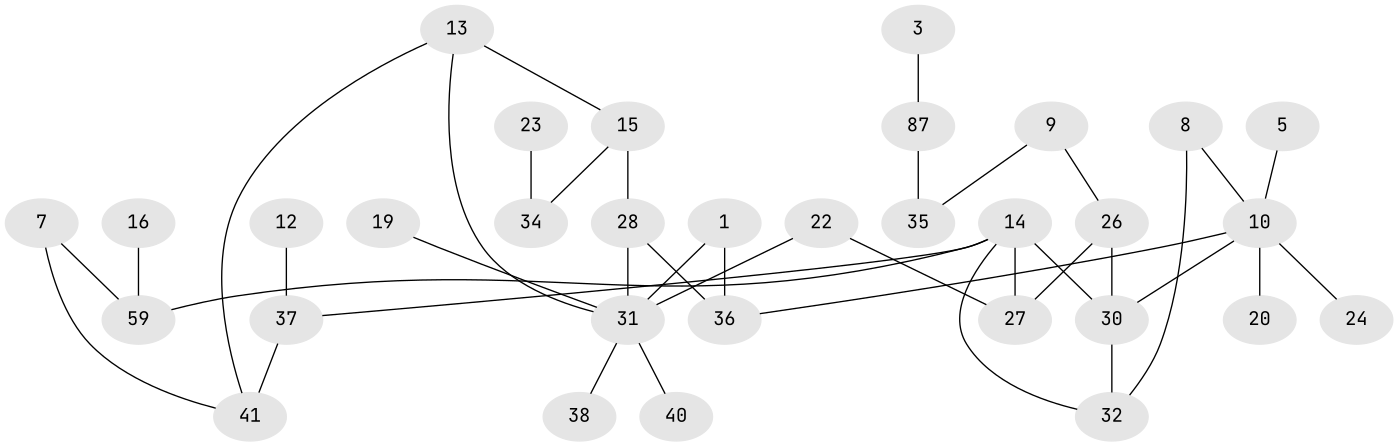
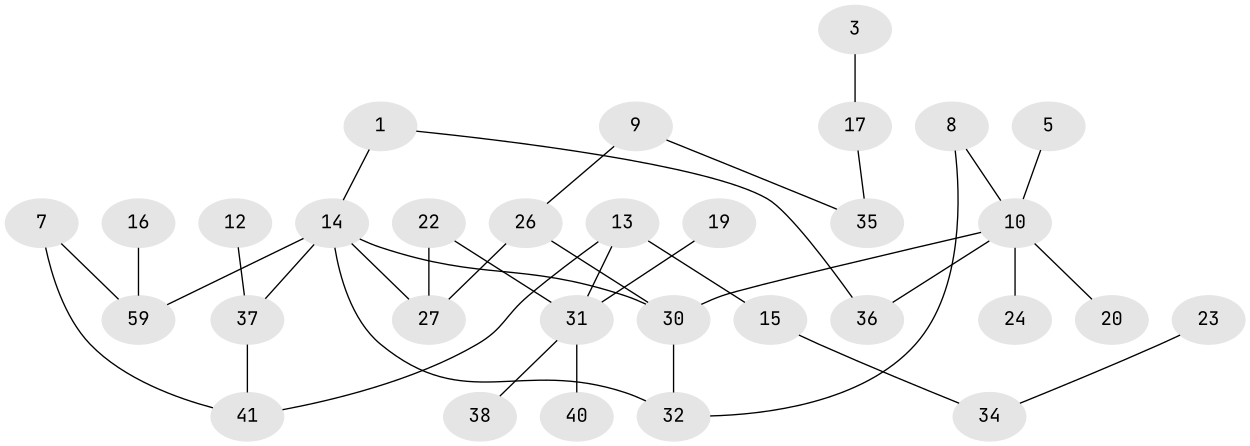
node "87": label "87" -> "17"
node "28": removed
edge "1" -- "31": now "1" -- "14"
